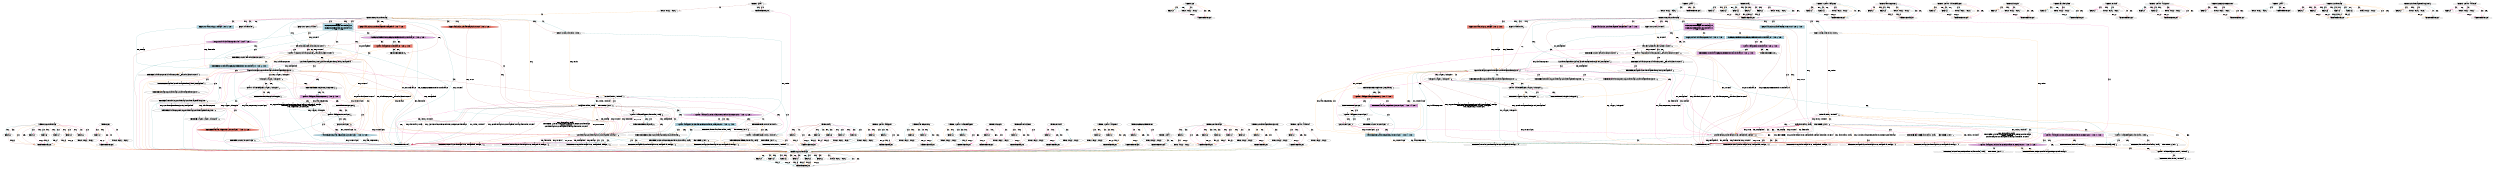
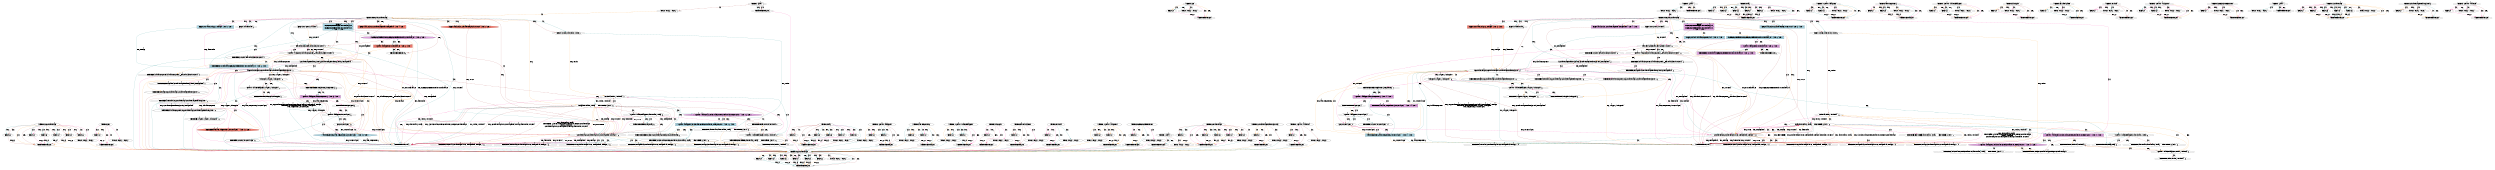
node "<(LOCAL,const bool is_builtin_component: bool)<SUB>9</SUB>>": removed
node "<(<operator>.fieldAccess,base::UTF8ToUTF16)<SUB>14</SUB>>": fillcolor salmon -> plum
